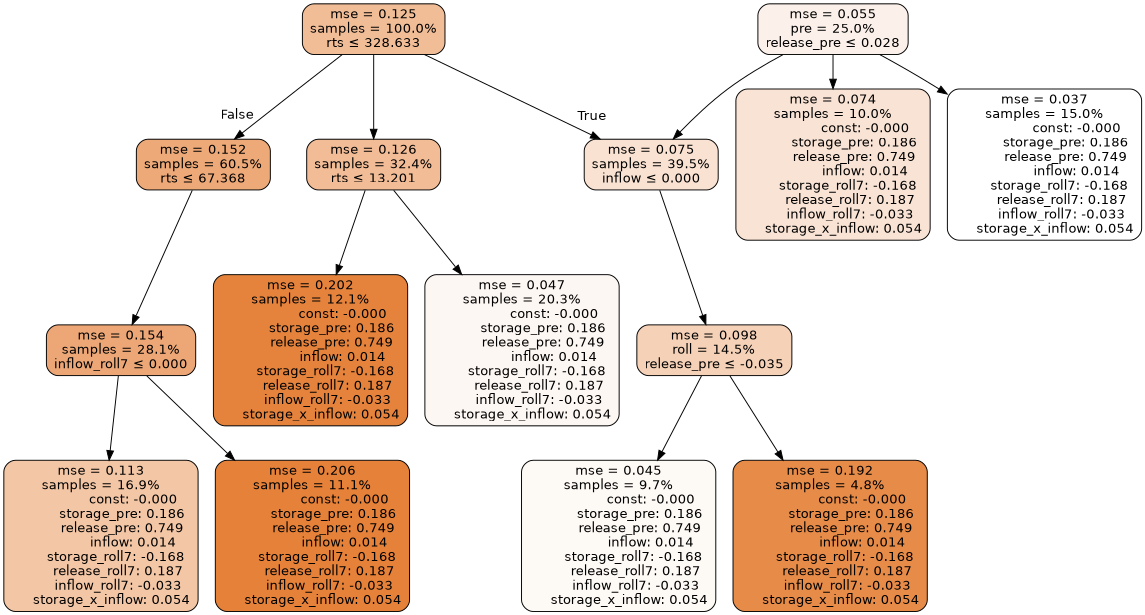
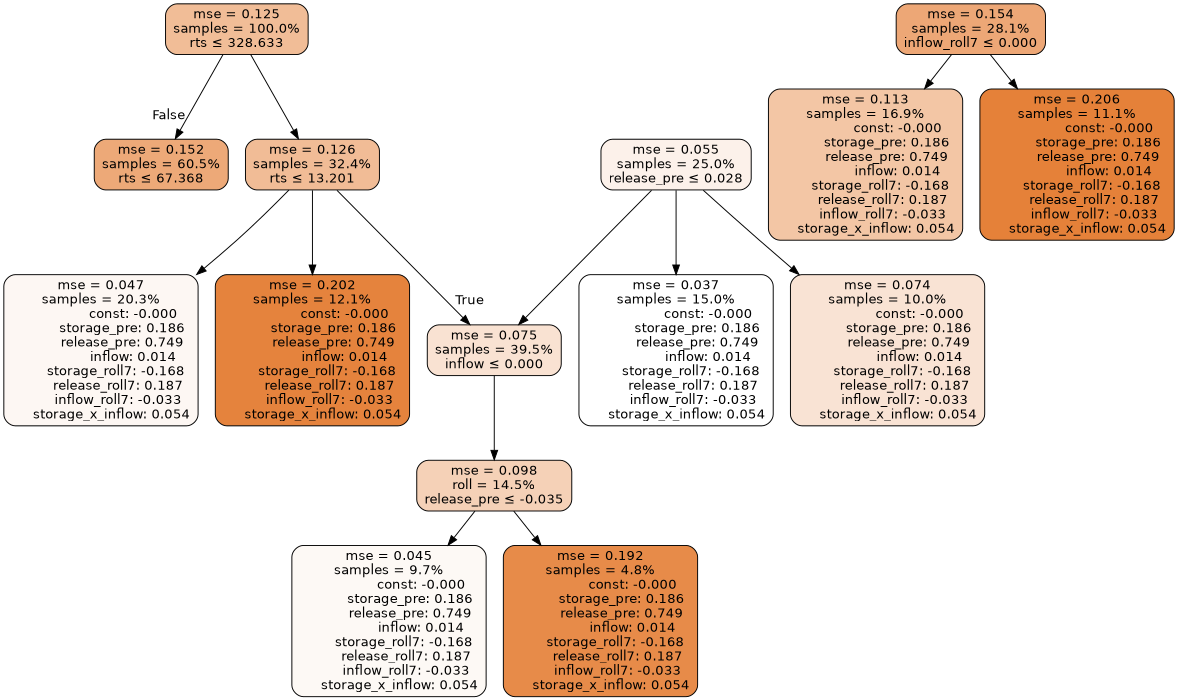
node "mse = 0.055 pre = 25.0% release_pre ≤ 0.028": label "mse = 0.055 pre = 25.0% release_pre ≤ 0.028" -> "mse = 0.055 samples = 25.0% release_pre ≤ 0.028"
edge "mse = 0.125 samples = 100.0% rts ≤ 328.633" -> "mse = 0.075 samples = 39.5% inflow ≤ 0.000": now "mse = 0.126 samples = 32.4% rts ≤ 13.201" -> "mse = 0.075 samples = 39.5% inflow ≤ 0.000"
edge "mse = 0.152 samples = 60.5% rts ≤ 67.368" -> "mse = 0.154 samples = 28.1% inflow_roll7 ≤ 0.000": removed
